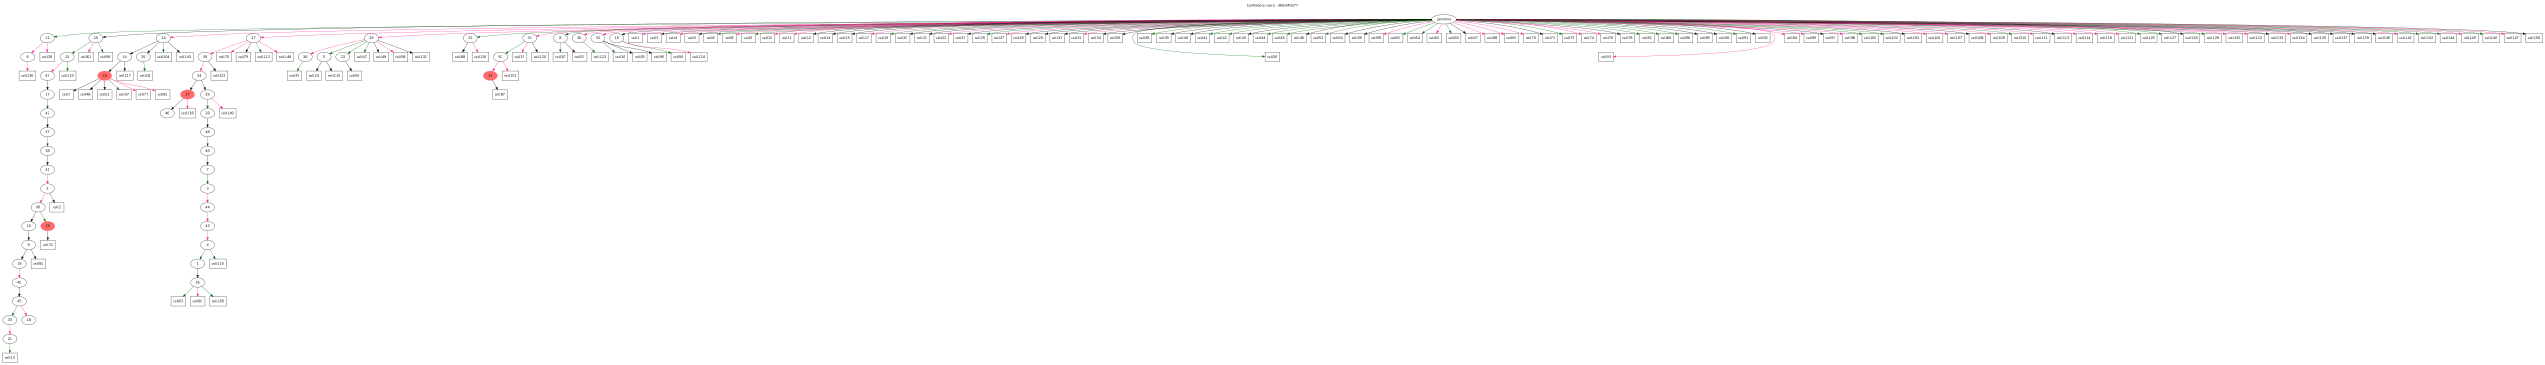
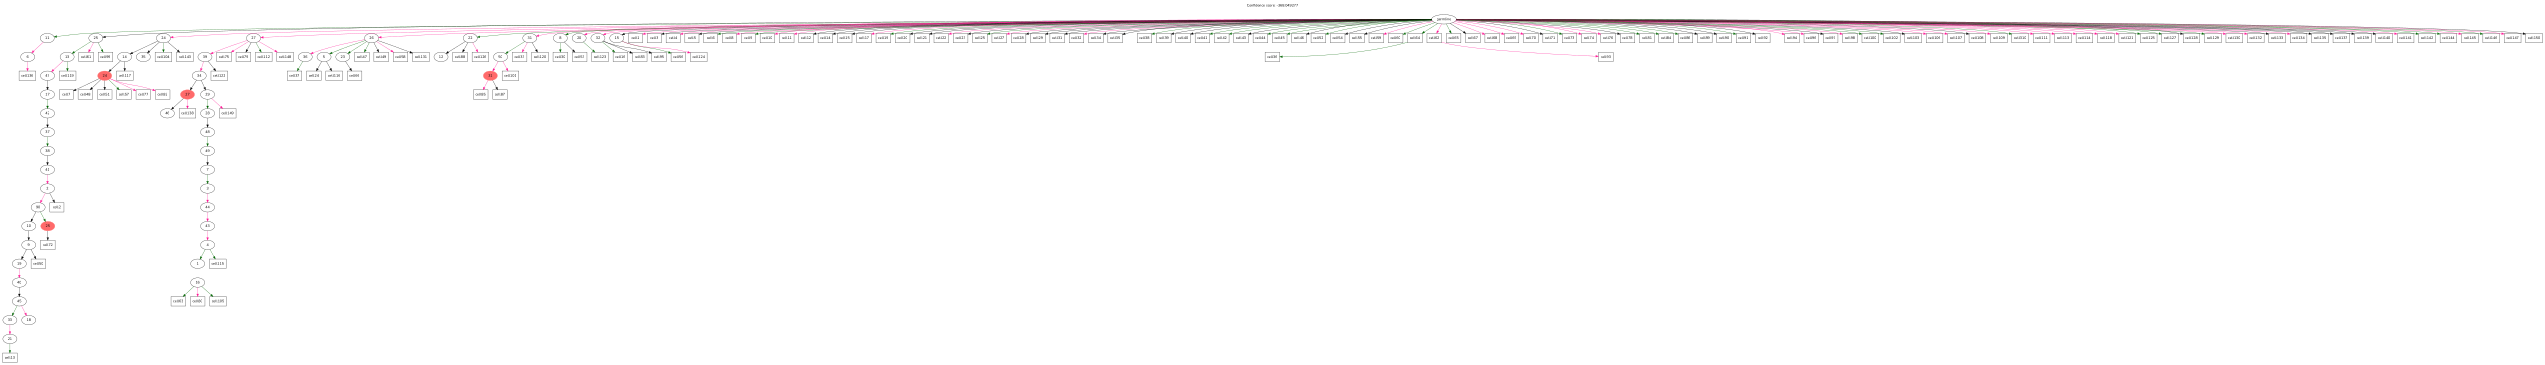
edge "germline" -> "cell113": color black -> deeppink
edge "germline" -> "cell36": now "cell64" -> "cell36"
edge "germline" -> "cell93": now "cell62" -> "cell93"
node "cell26": removed
node "12": added
node "cell18": removed
node "cell85": added
edge "1" -> "16": removed
